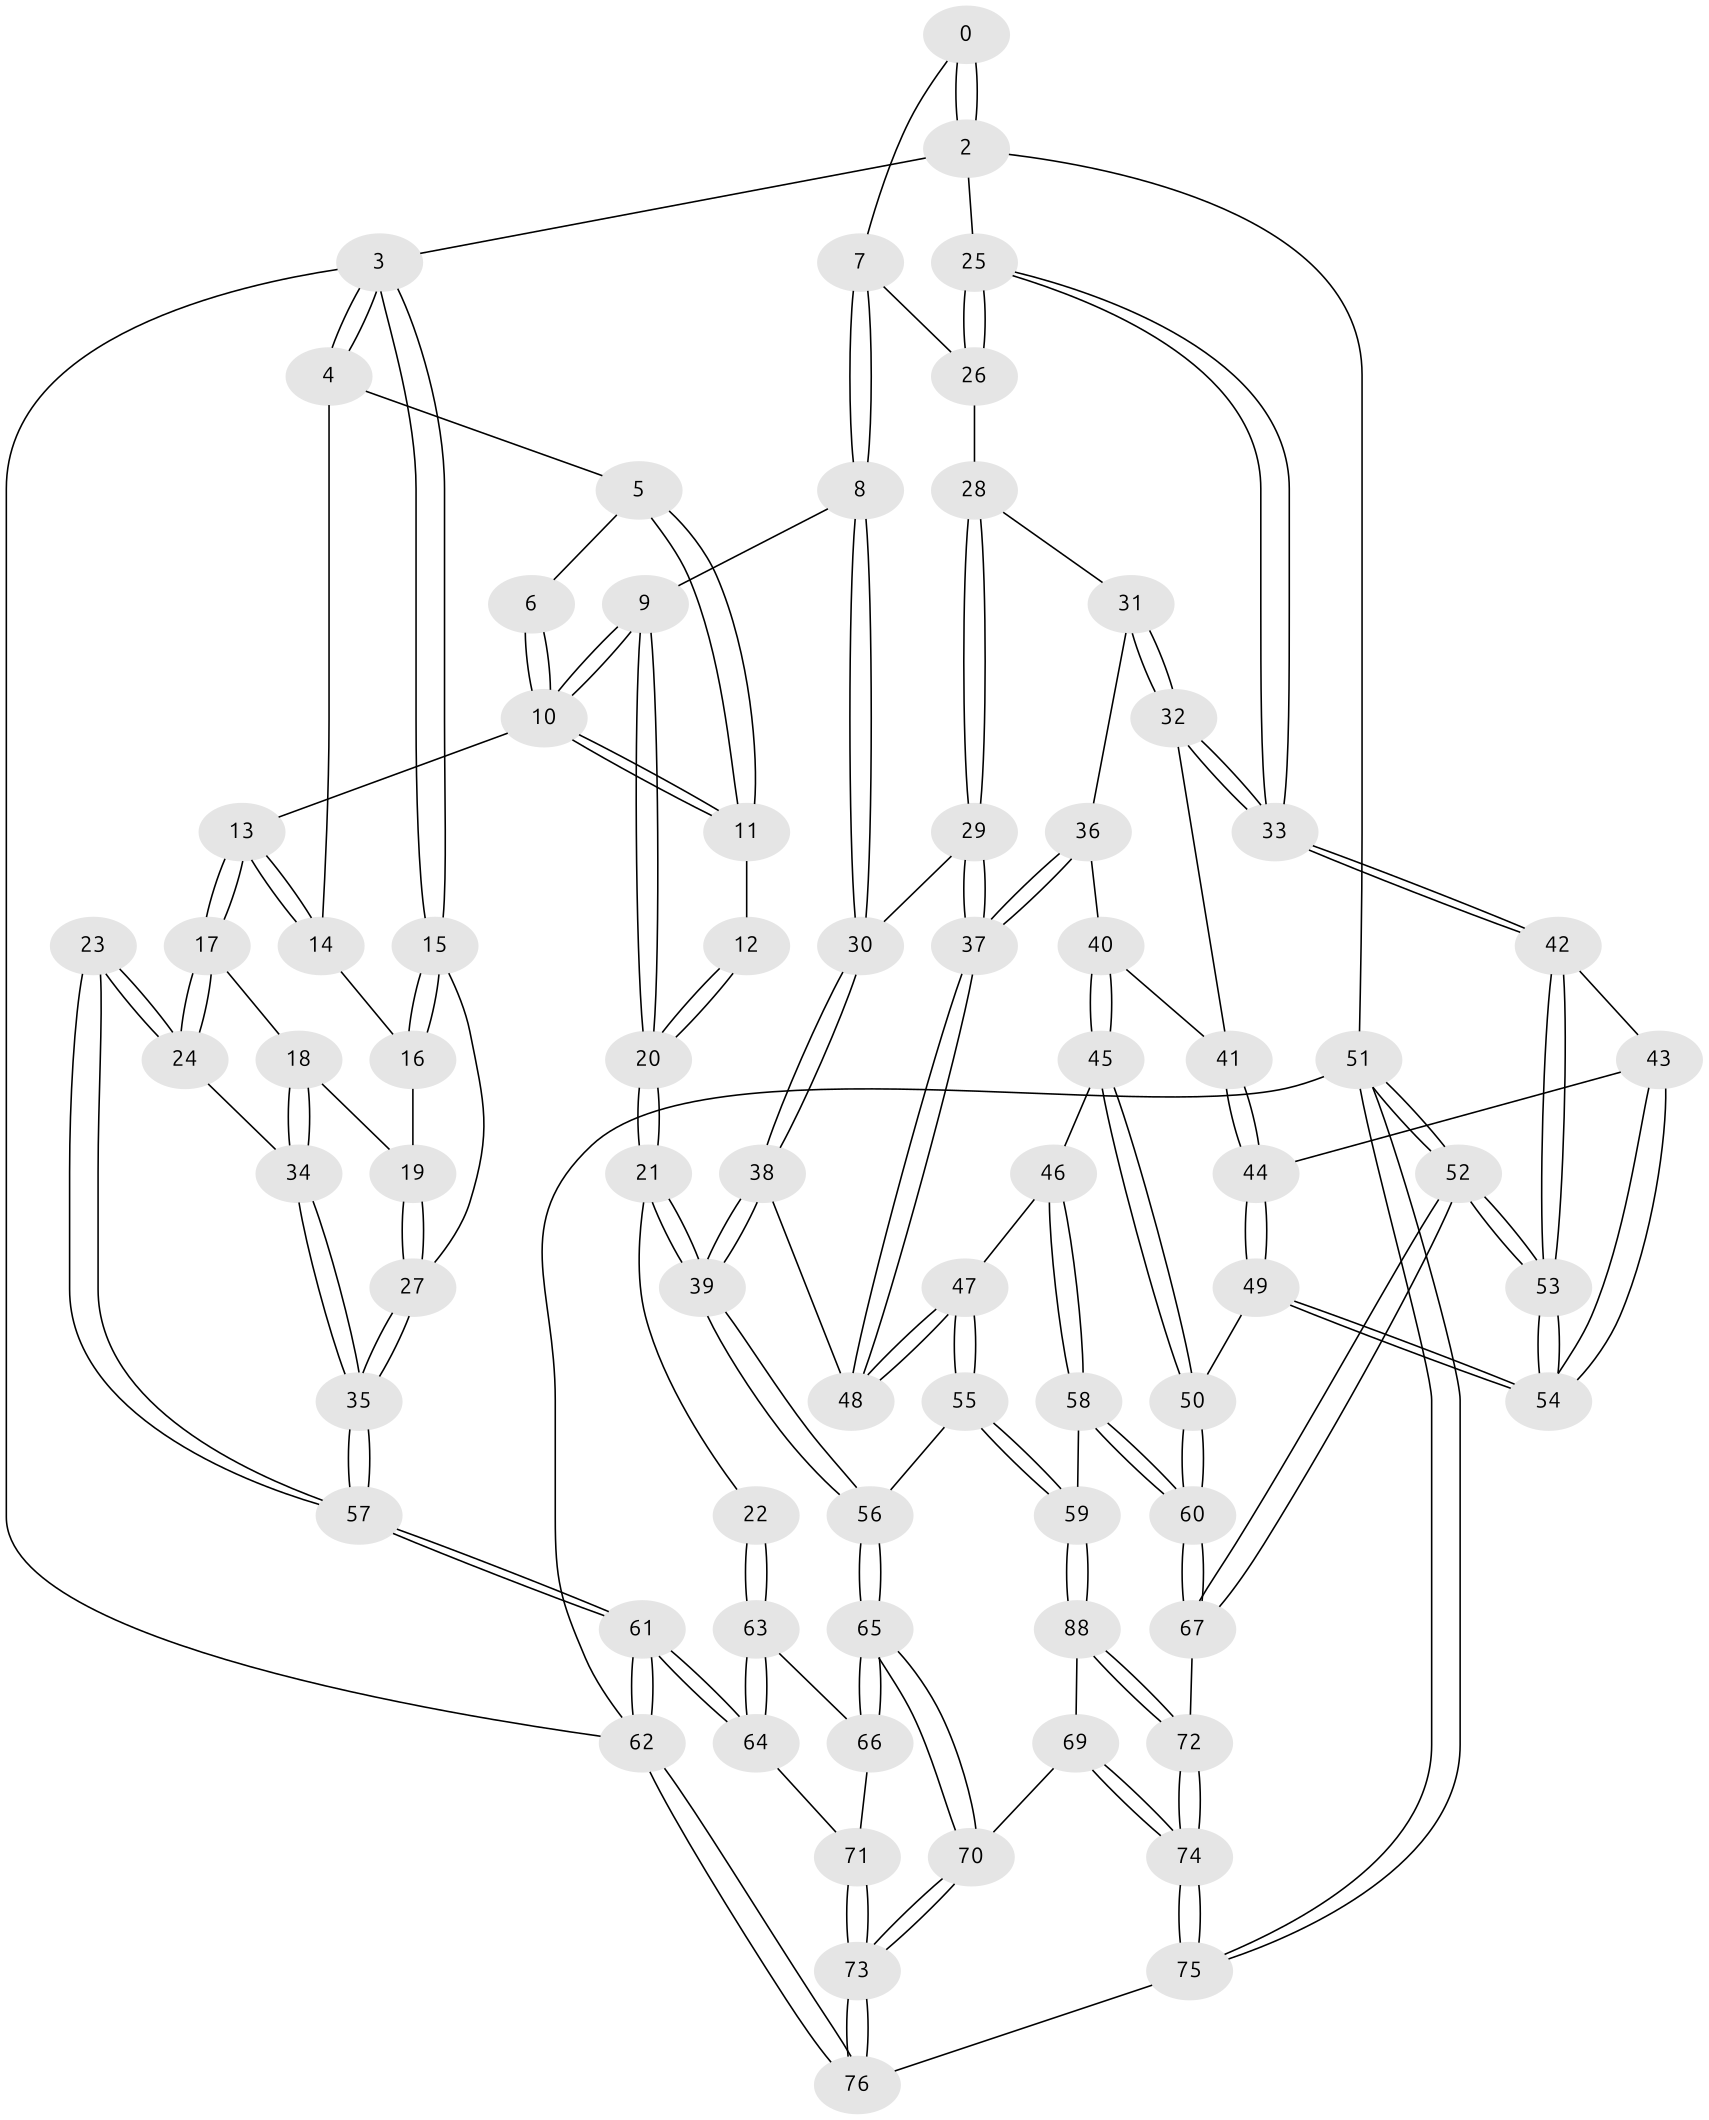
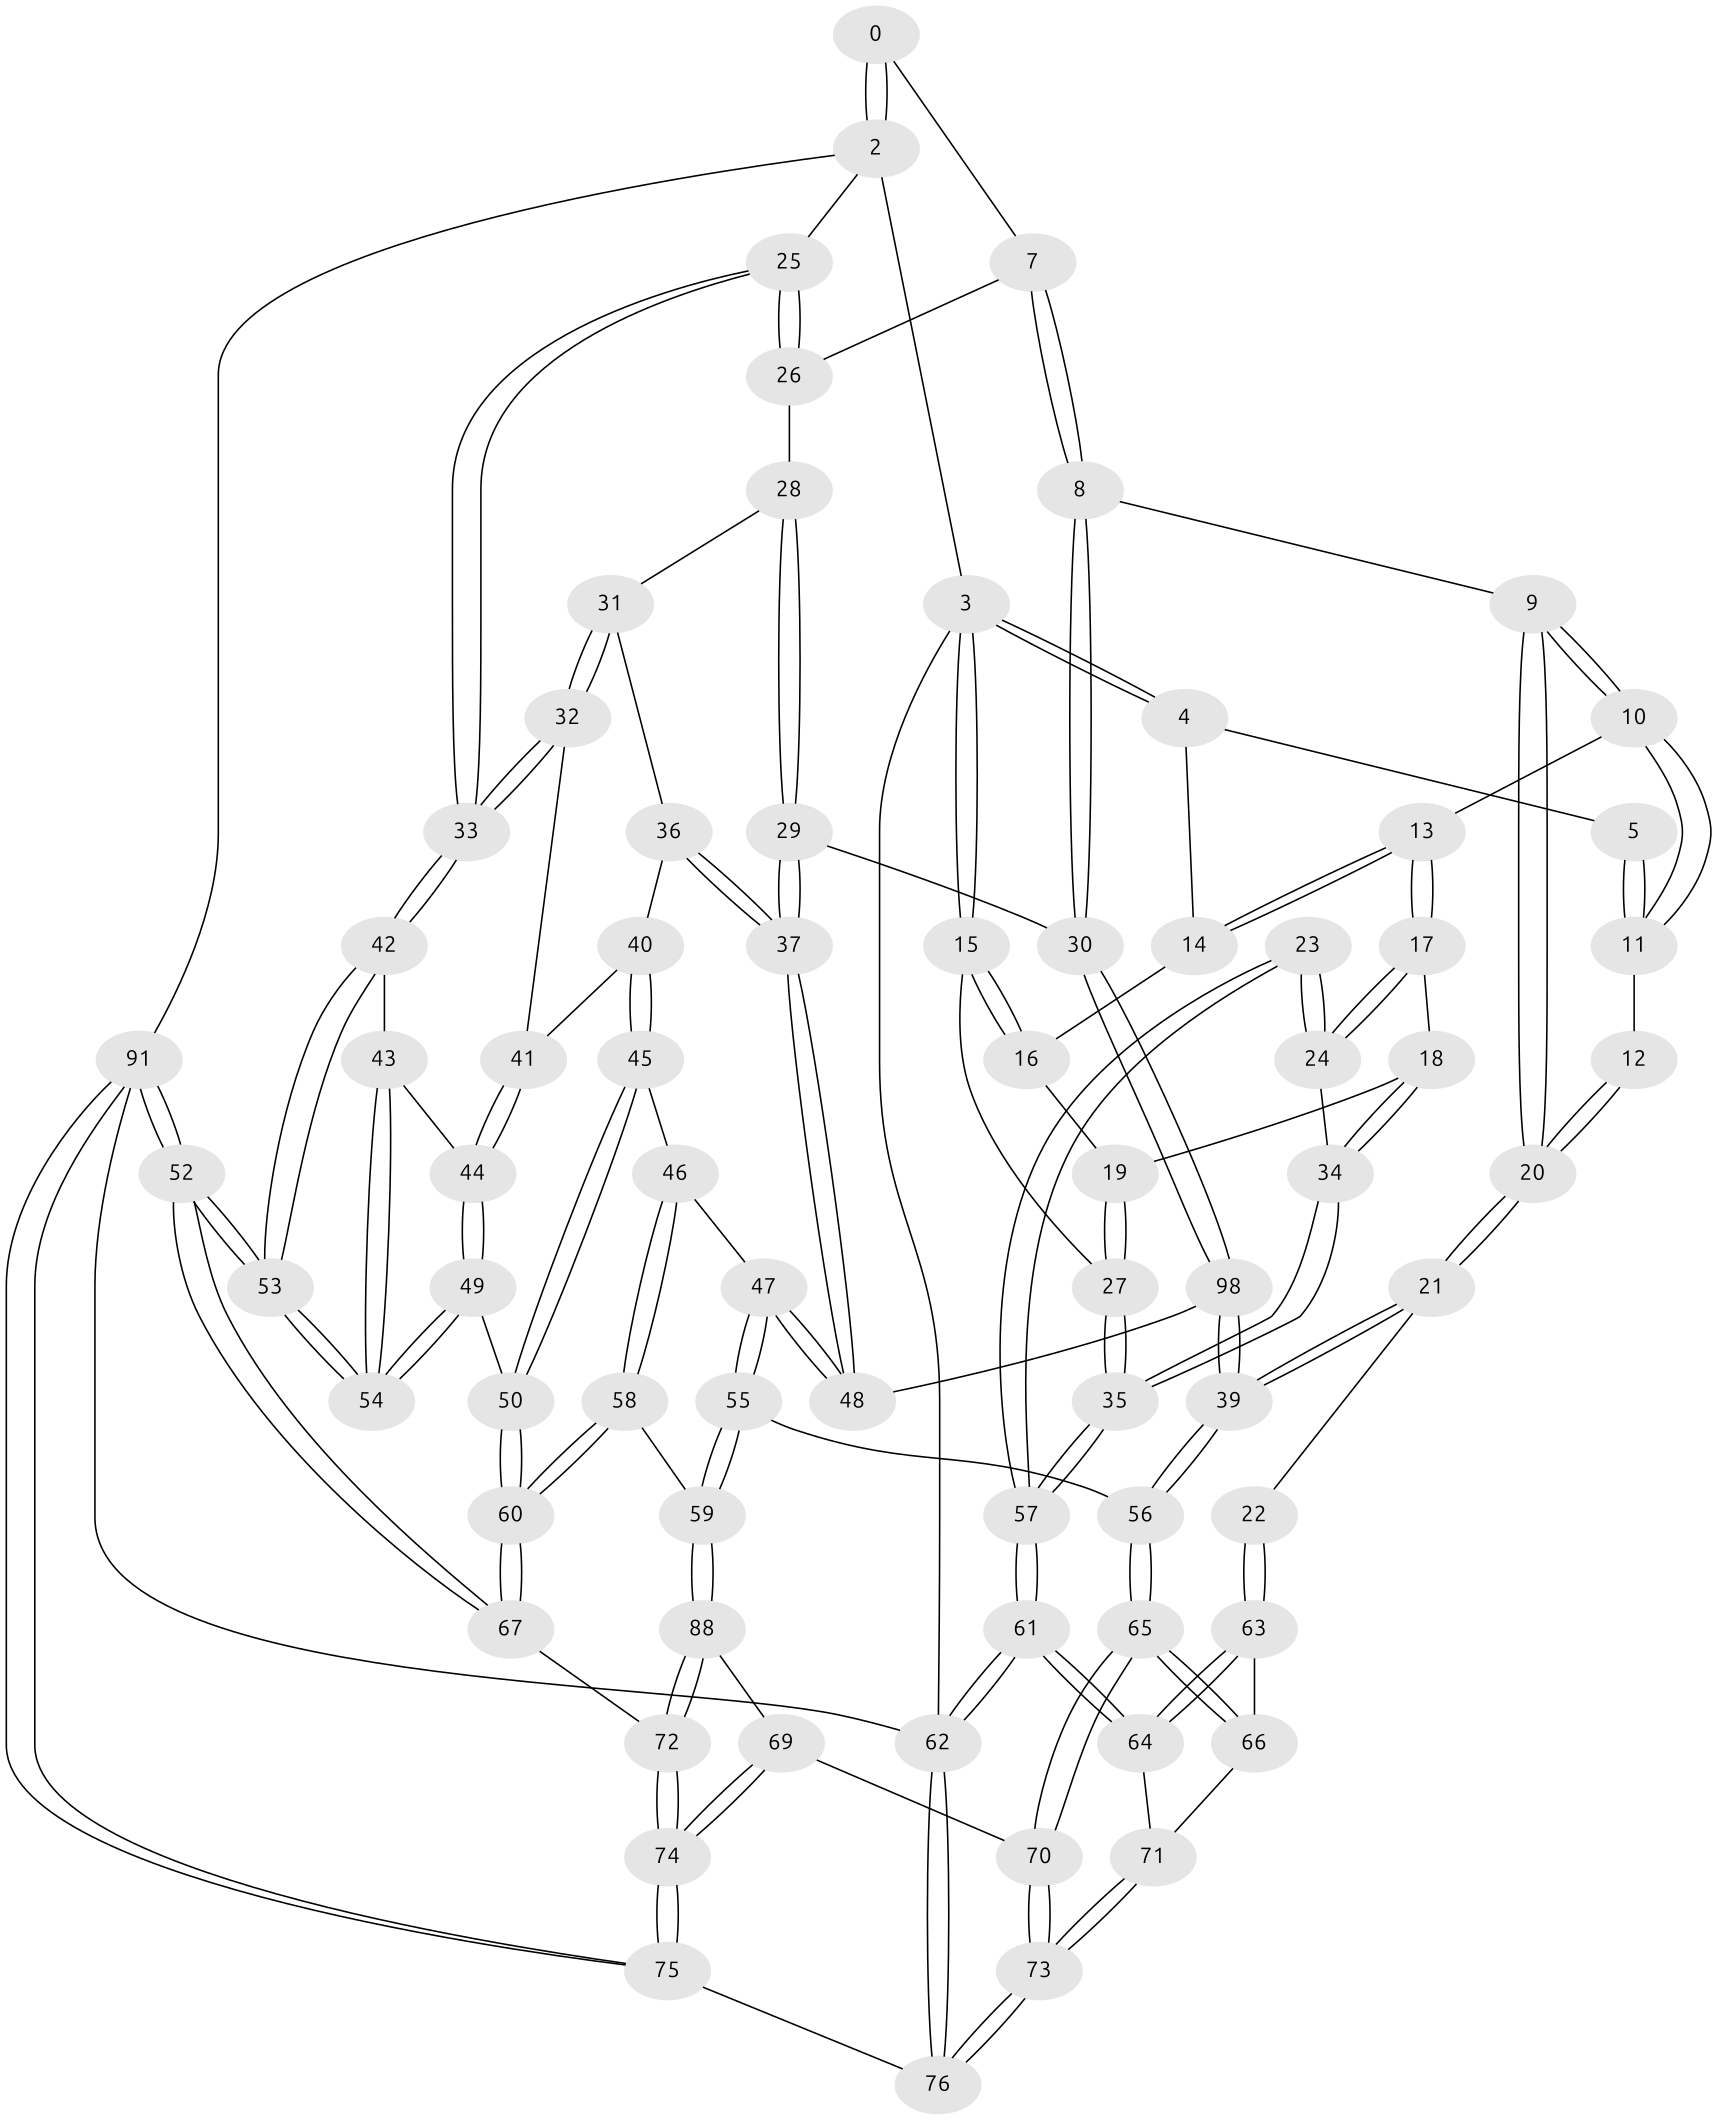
node "6": removed
node "51": label "51" -> "91"
node "38": label "38" -> "98"
